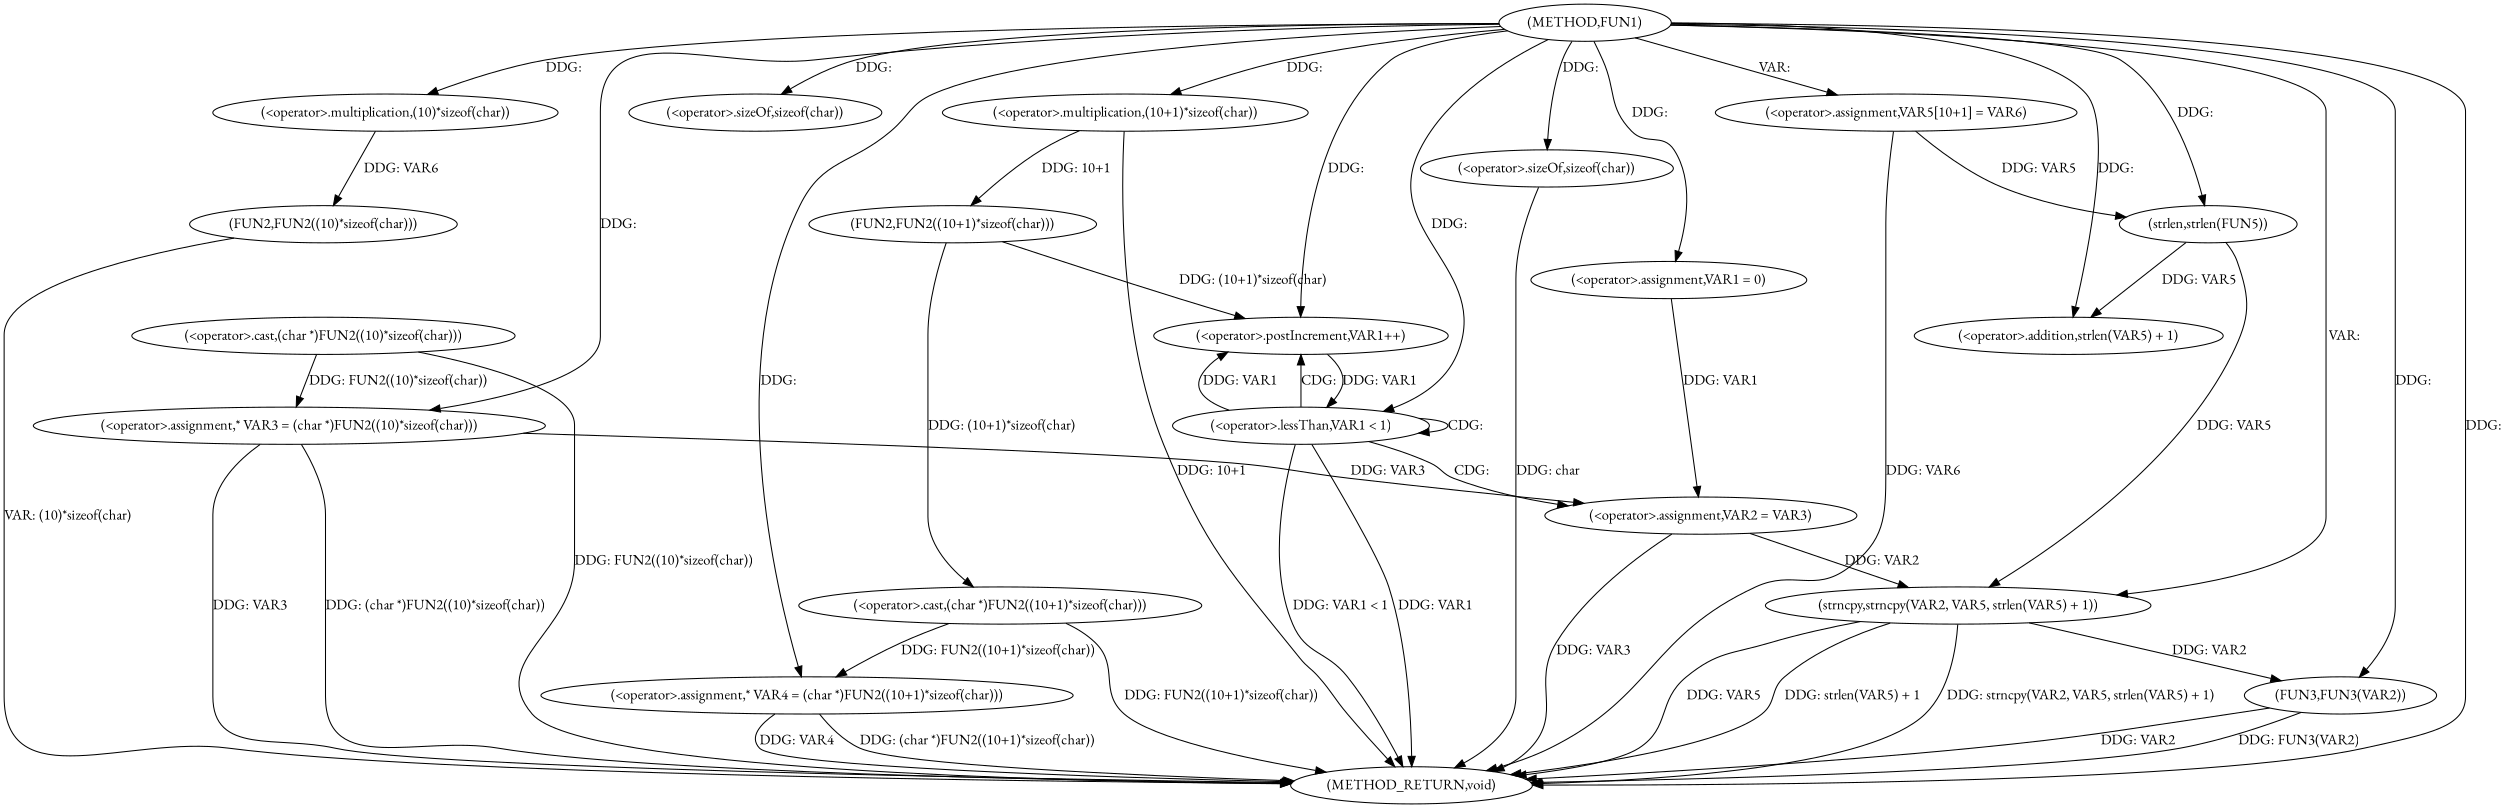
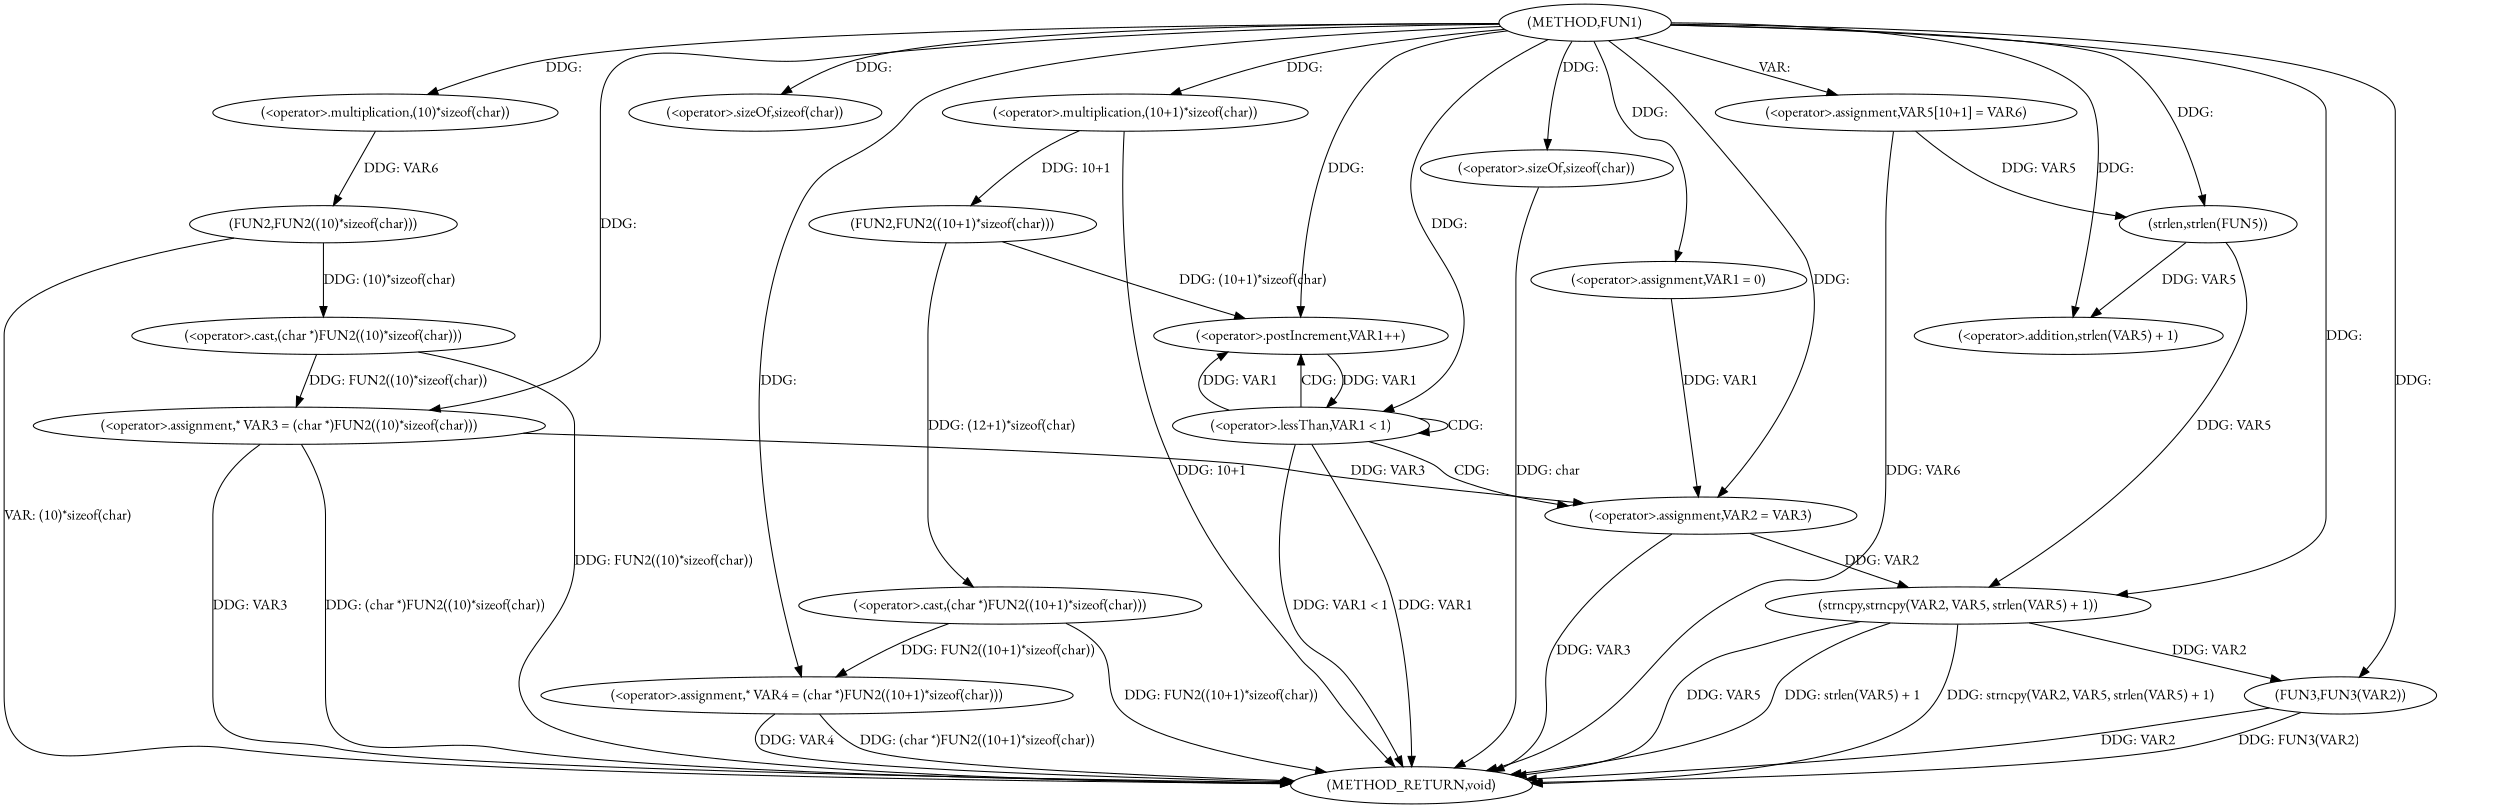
edge "(FUN2,FUN2((10)*sizeof(char)))" -> "(<operator>.cast,(char *)FUN2((10)*sizeof(char)))": added, label "DDG: (10)*sizeof(char)"
edge "(METHOD,FUN1)" -> "(strncpy,strncpy(VAR2, VAR5, strlen(VAR5) + 1))": label "VAR: " -> "DDG: "
edge "(FUN2,FUN2((10+1)*sizeof(char)))" -> "(<operator>.cast,(char *)FUN2((10+1)*sizeof(char)))": label "DDG: (10+1)*sizeof(char)" -> "DDG: (12+1)*sizeof(char)"
edge "(METHOD,FUN1)" -> "(METHOD_RETURN,void)": now "(METHOD,FUN1)" -> "(<operator>.assignment,VAR2 = VAR3)"
